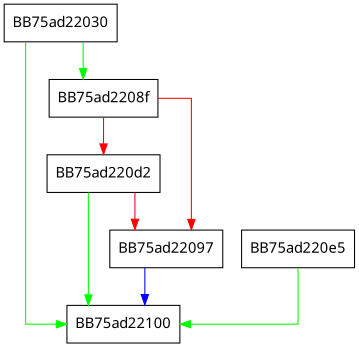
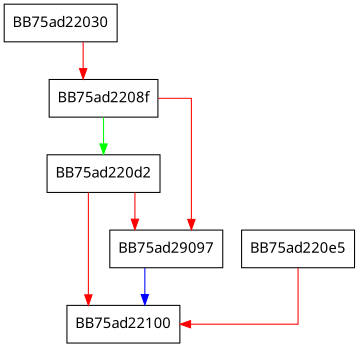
edge "BB75ad22030" -> "BB75ad2208f": color green -> red
edge "BB75ad2208f" -> "BB75ad220d2": color red -> green
edge "BB75ad22030" -> "BB75ad22100": removed
edge "BB75ad220d2" -> "BB75ad22100": color green -> red
node "BB75ad22097": label "BB75ad22097" -> "BB75ad29097"
edge "BB75ad220e5" -> "BB75ad22100": color green -> red
